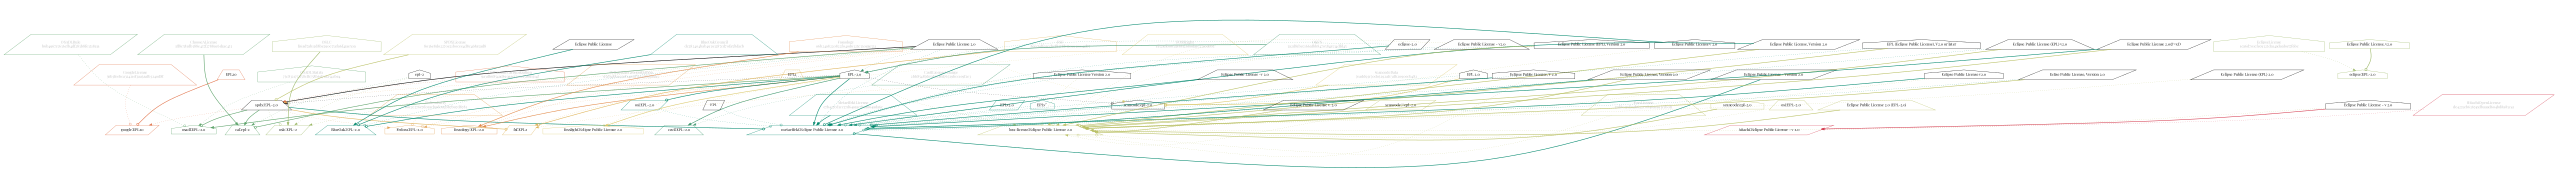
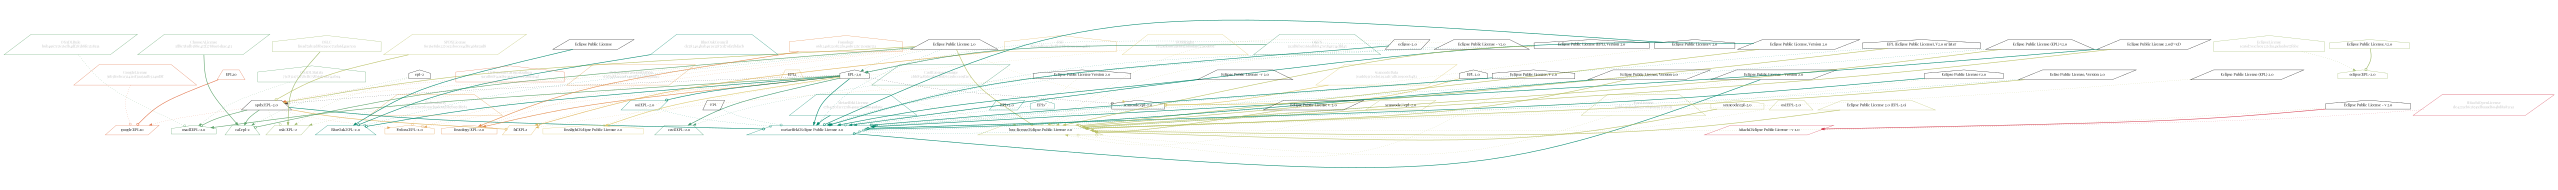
edge "Eclipse Public License 2.0" -> "spdx:EPL-2.0": color black -> #b8bf62
edge "Eclipse Public License 2.0" -> "foss-license:Eclipse Public License 2.0": added
edge "EPL 2.0" -> "metaeffekt:Eclipse Public License 2.0": now "scancode://epl-2.0" -> "metaeffekt:Eclipse Public License 2.0"
